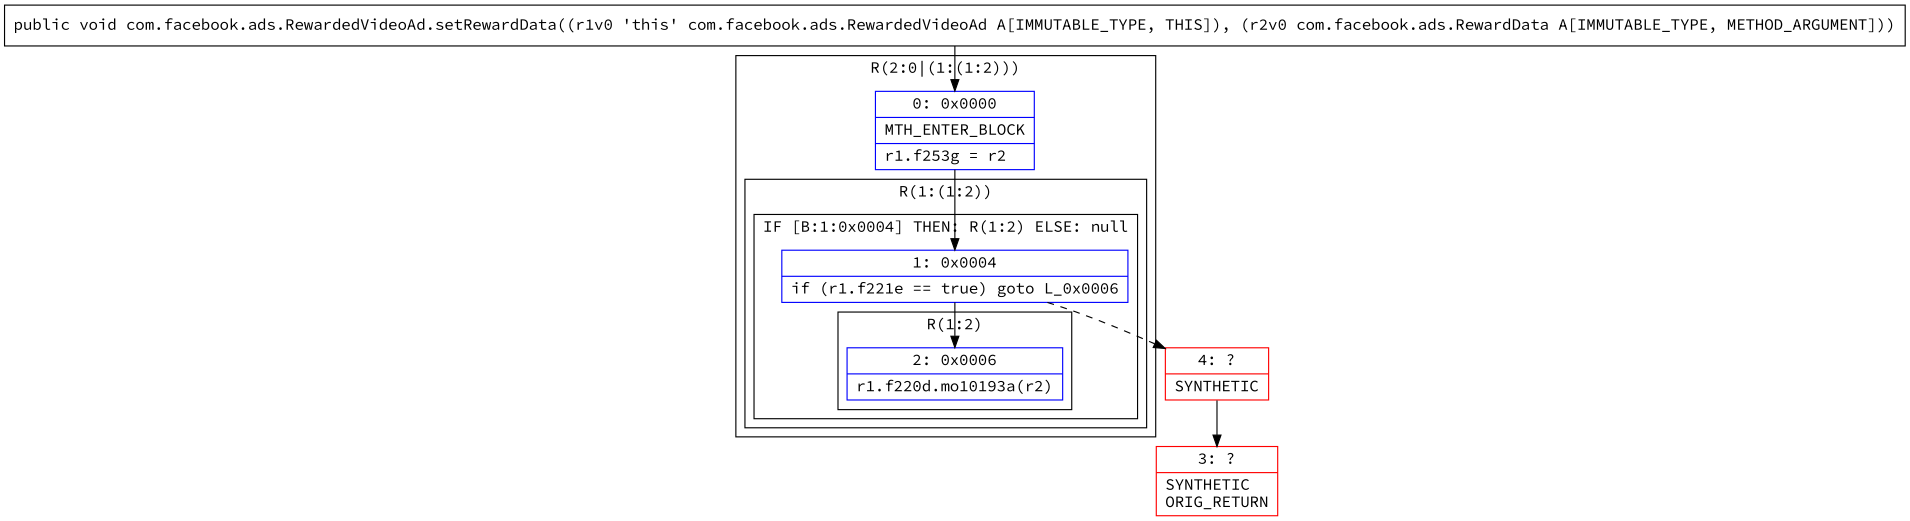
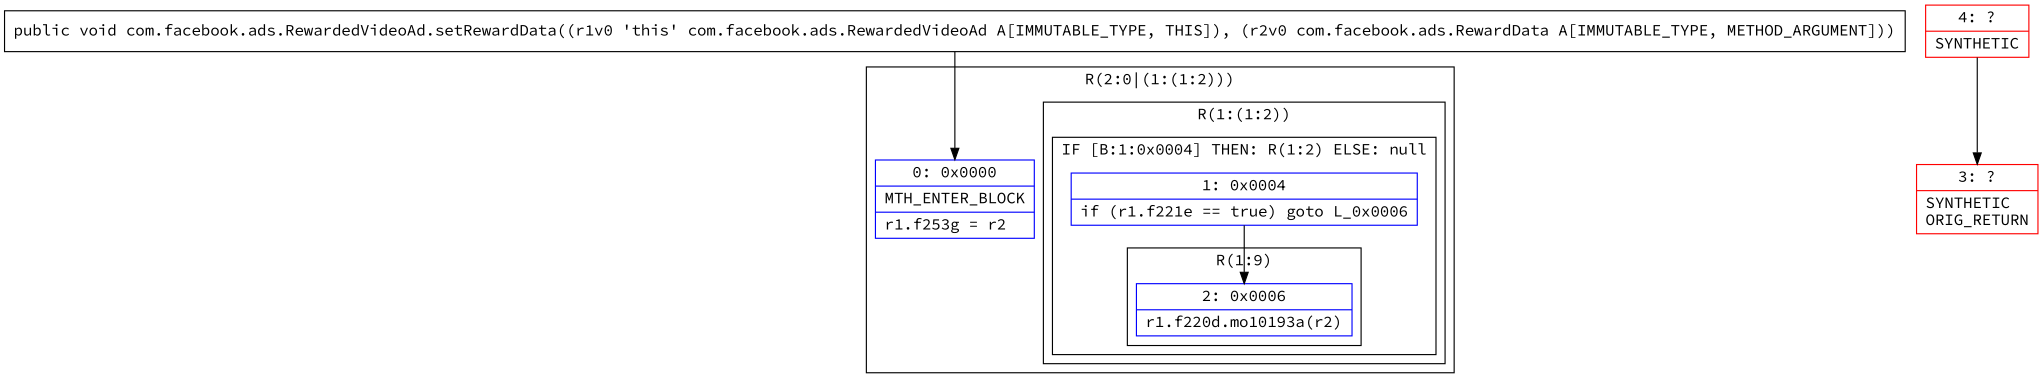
edge "0: 0x0000" -> "1: 0x0004": removed
edge "1: 0x0004" -> "4: ?": removed
cluster "R(1:2)": label "R(1:2)" -> "R(1:9)"
